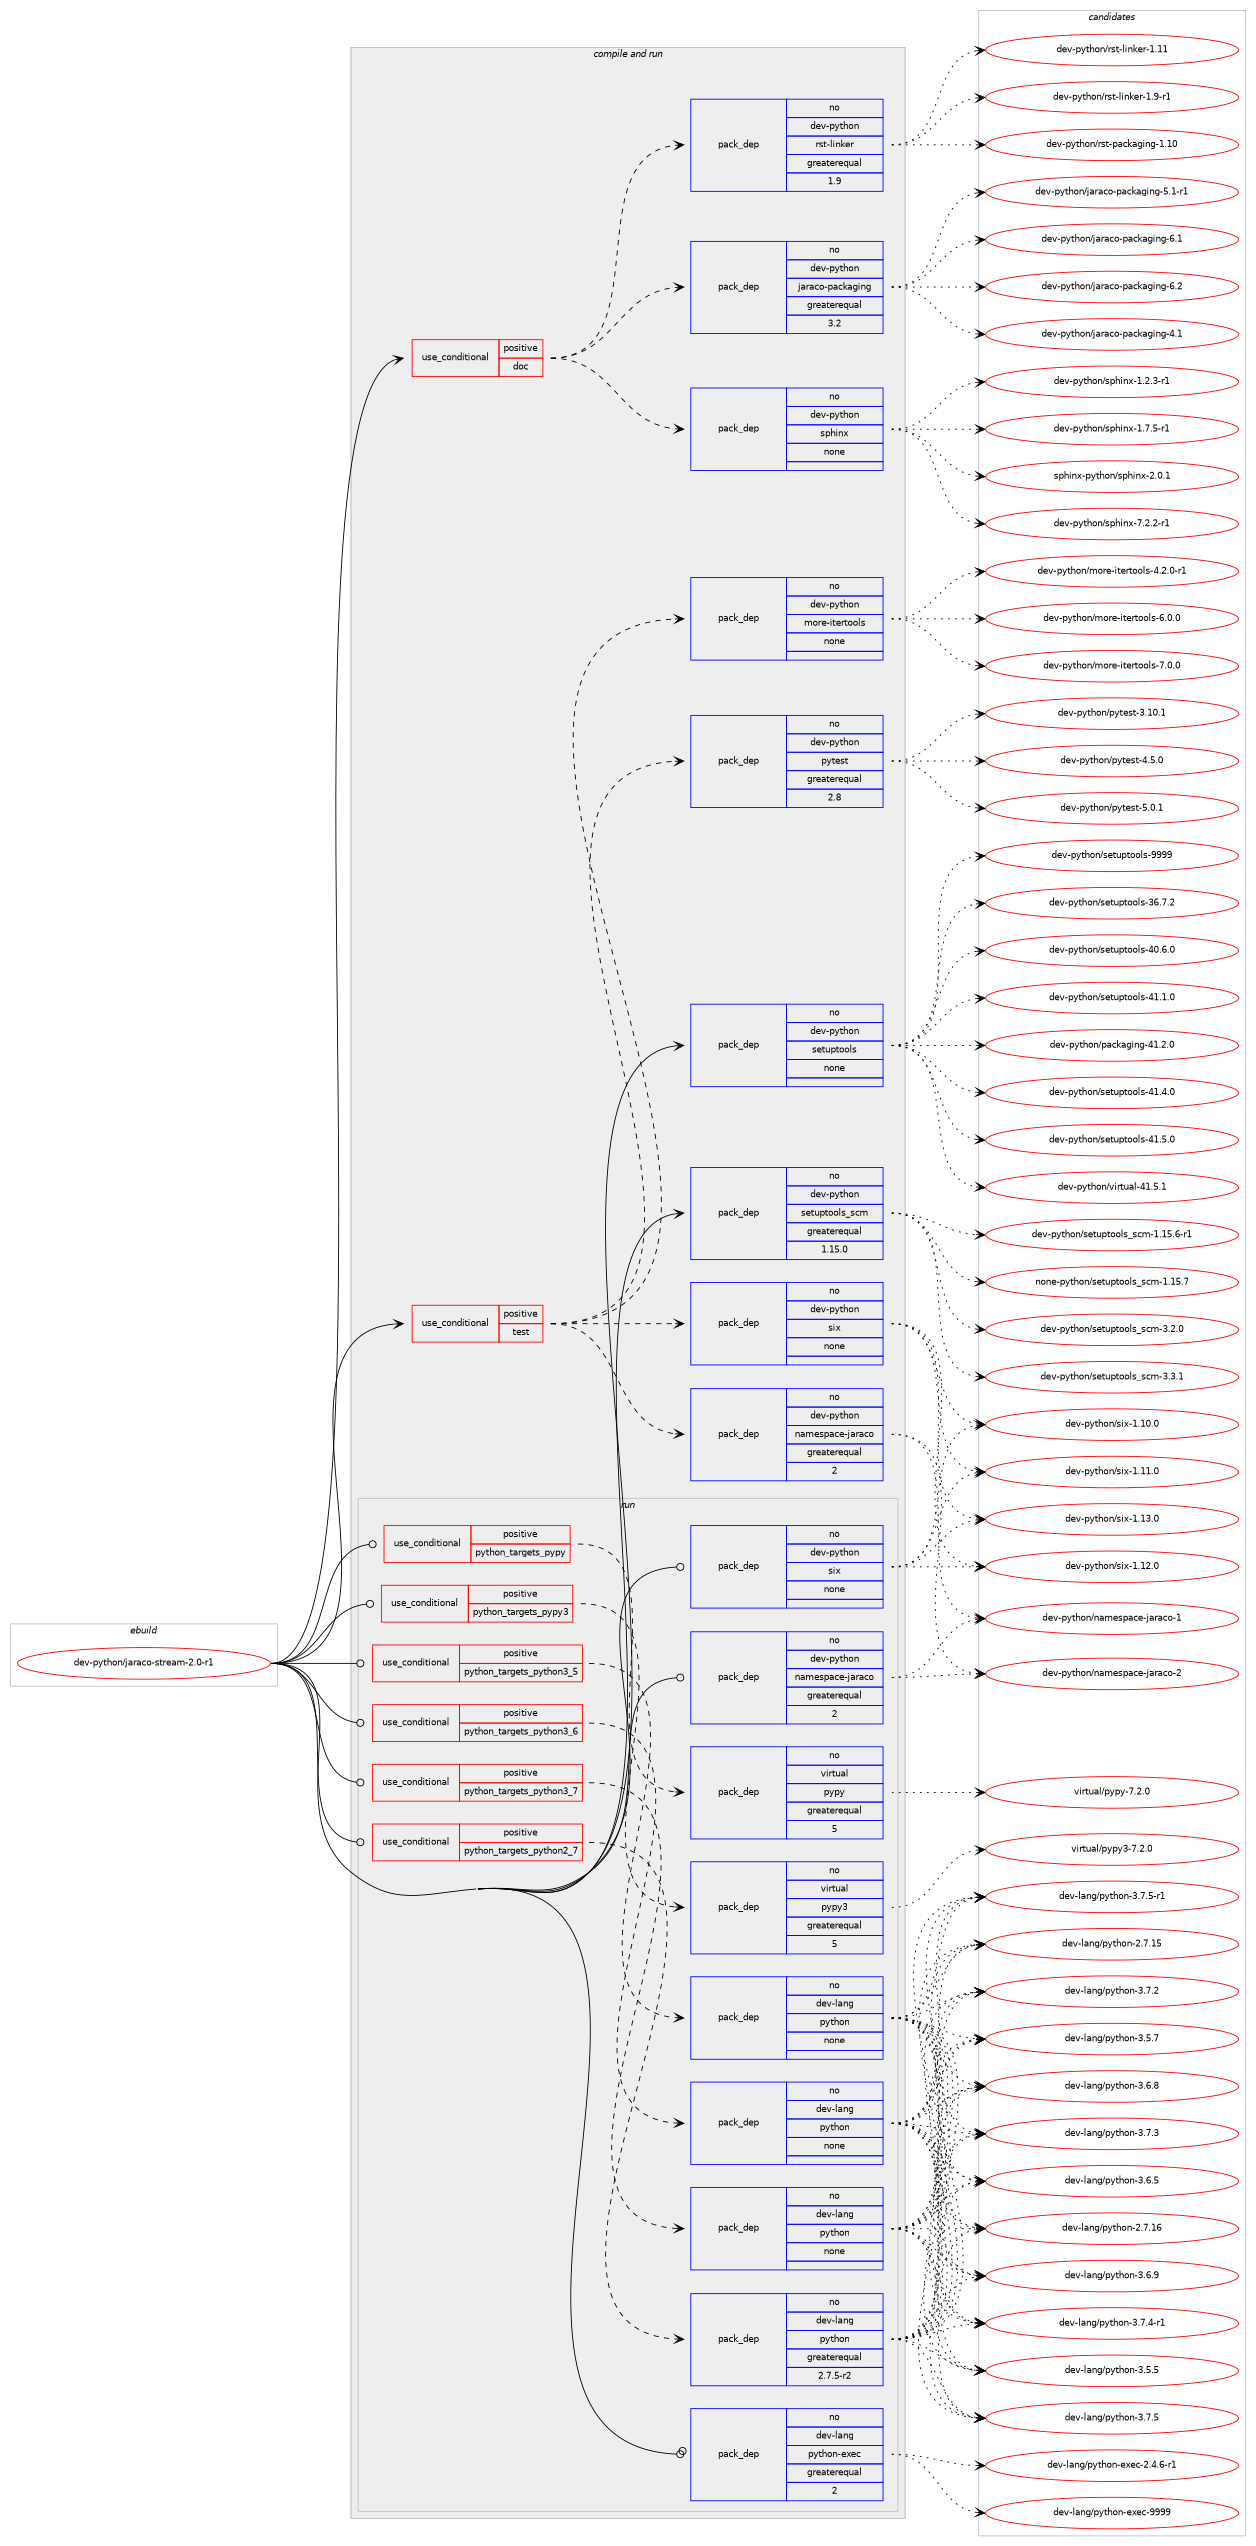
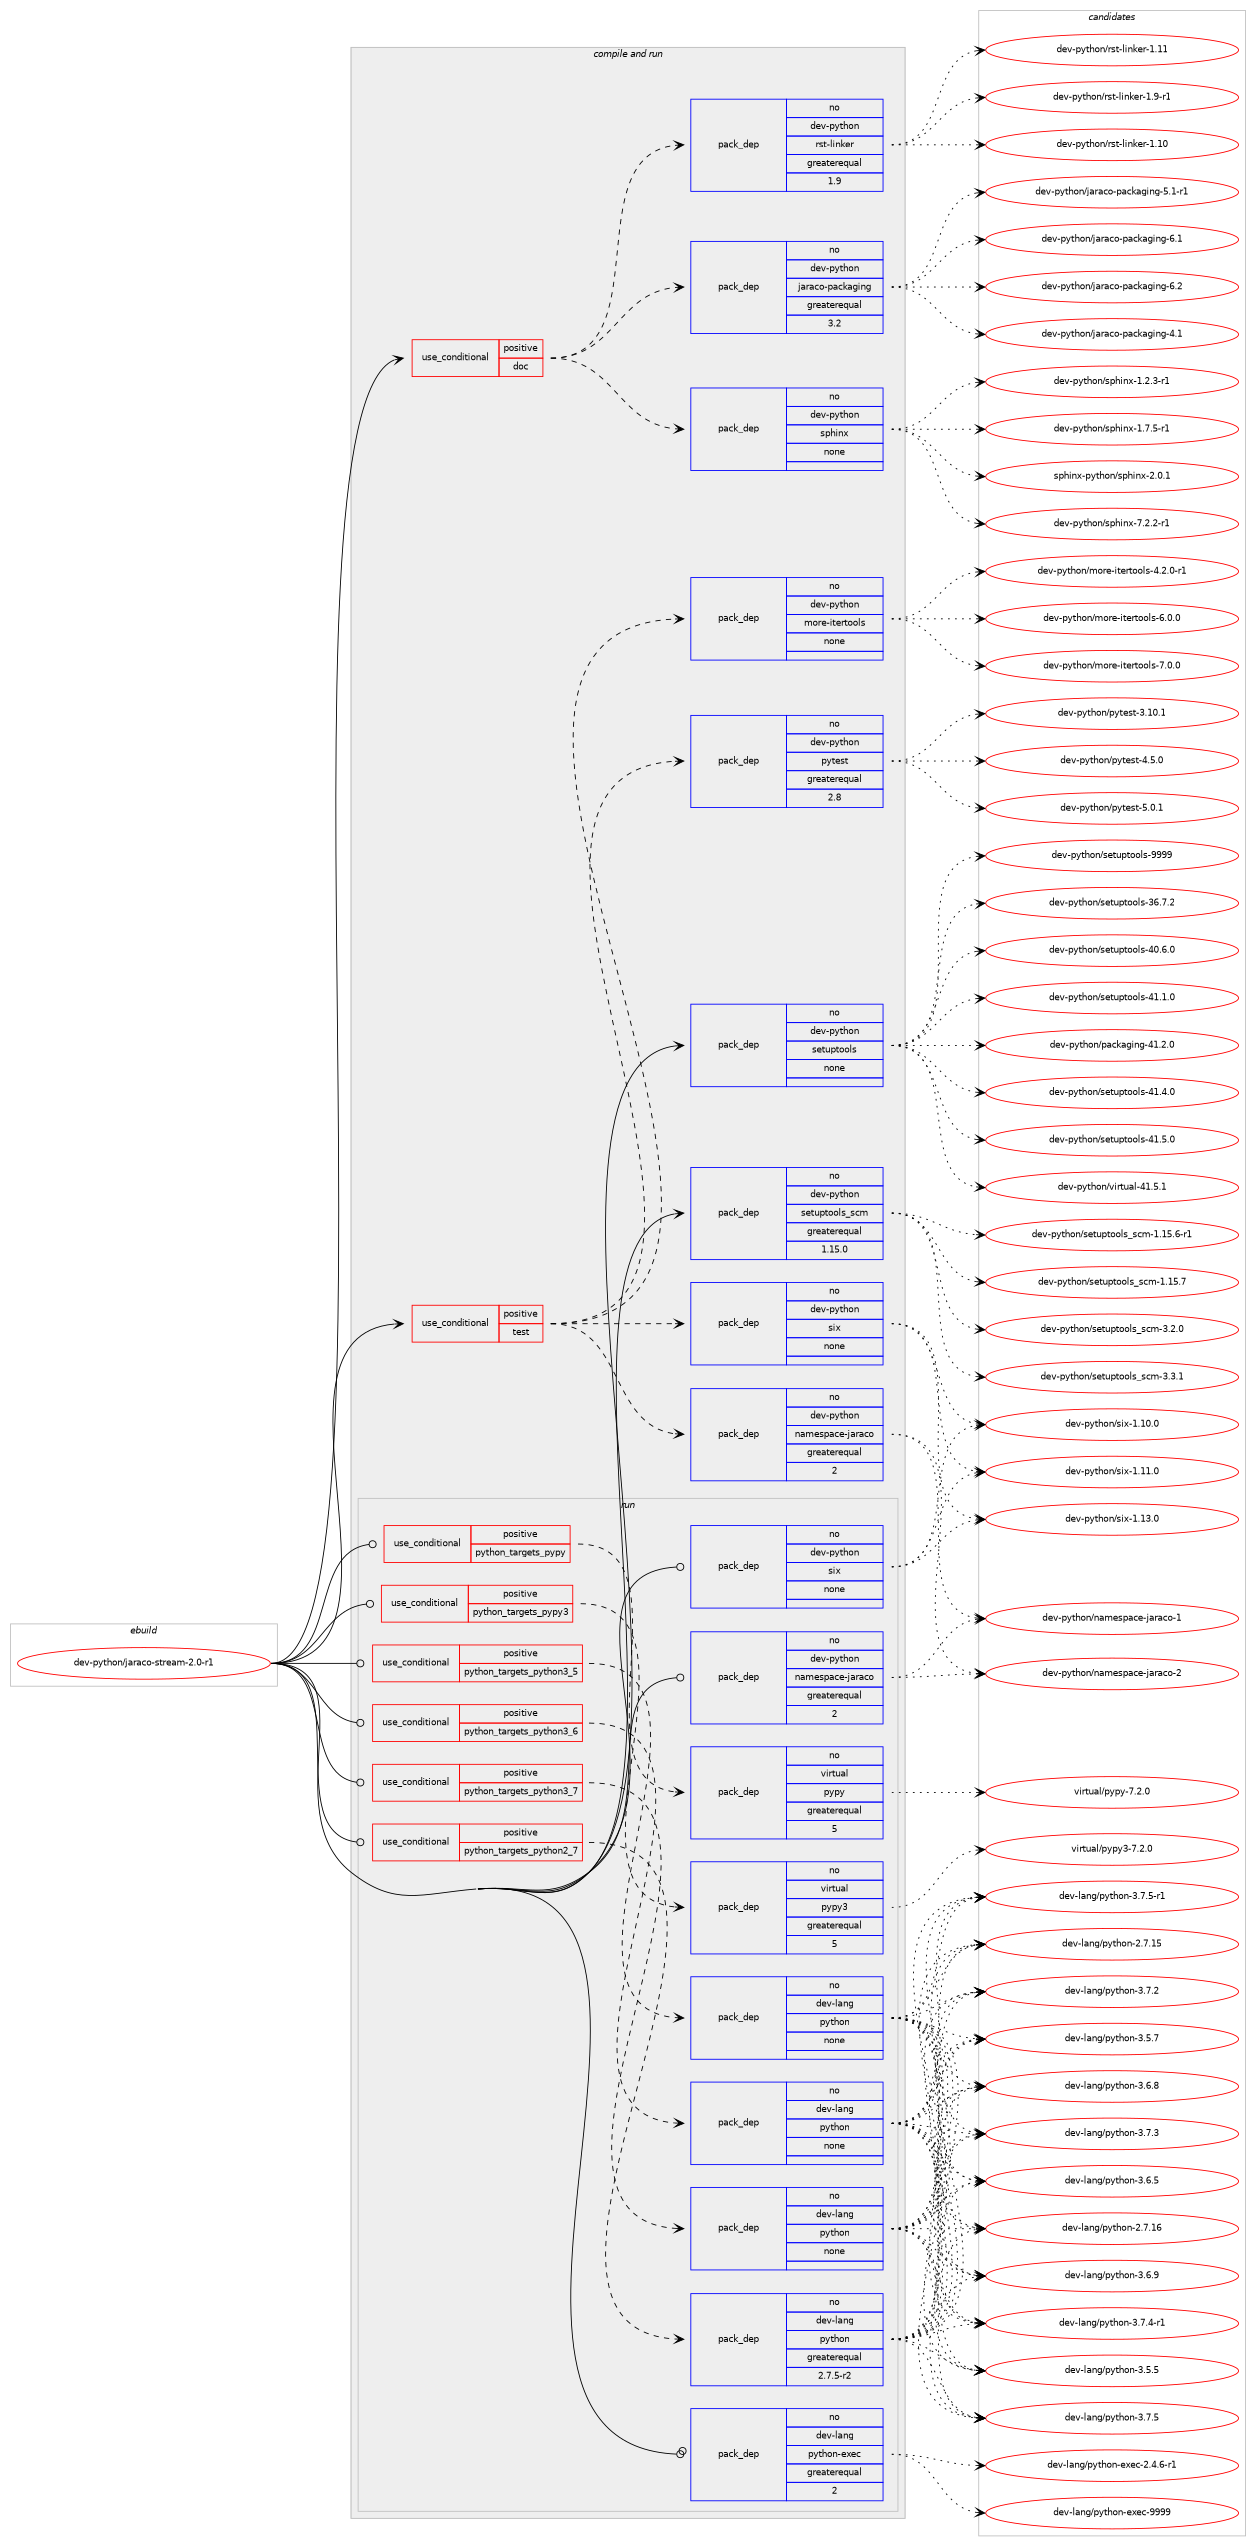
node "dev-python/rst-packaging-1.10": label "dev-python/rst-packaging-1.10" -> "dev-python/rst-linker-1.10"
node "none-python/setuptools_scm-1.15.7": label "none-python/setuptools_scm-1.15.7" -> "dev-python/setuptools_scm-1.15.7"
node "dev-python/six-1.12.0": removed
